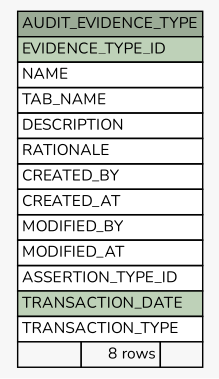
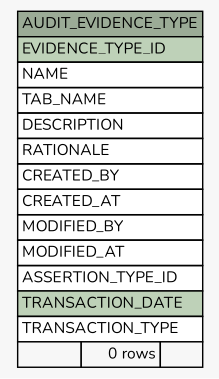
node "AUDIT_EVIDENCE_TYPE": text "8 rows" -> "0 rows"
